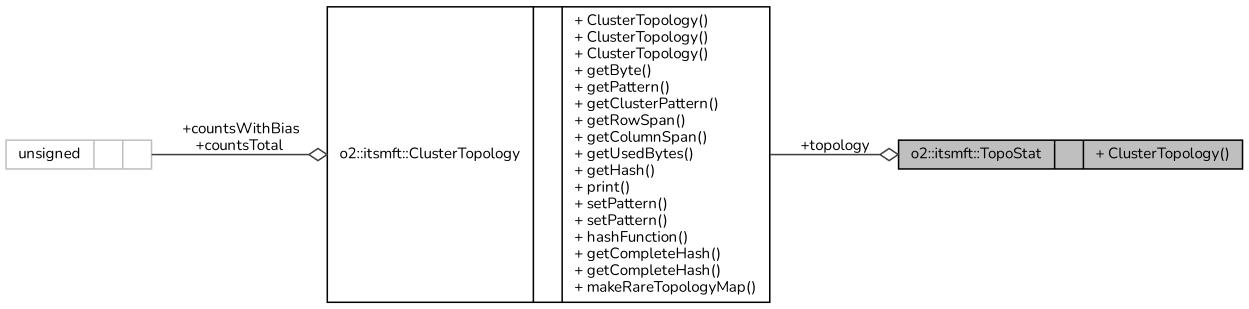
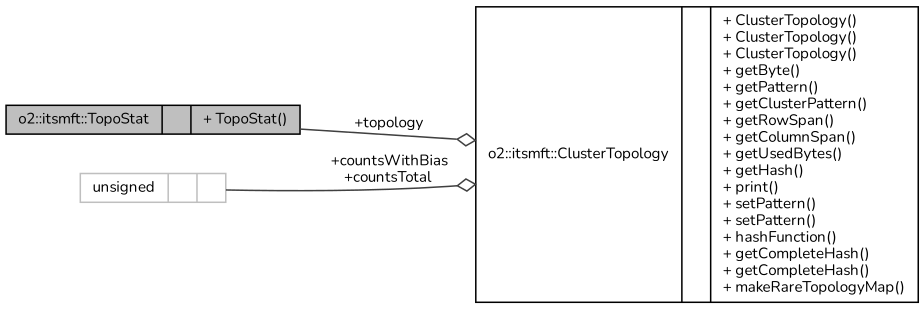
node "o2::itsmft::TopoStat": text "+ ClusterTopology()" -> "+ TopoStat()"
edge "o2::itsmft::ClusterTopology" -> "o2::itsmft::TopoStat": reversed
